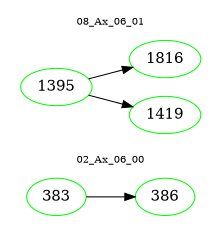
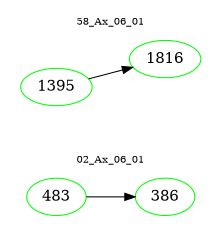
cluster "08_Ax_06_01": label "08_Ax_06_01" -> "58_Ax_06_01"
node "1419": removed
cluster "02_Ax_06_00": label "02_Ax_06_00" -> "02_Ax_06_01"
node "383": label "383" -> "483"
